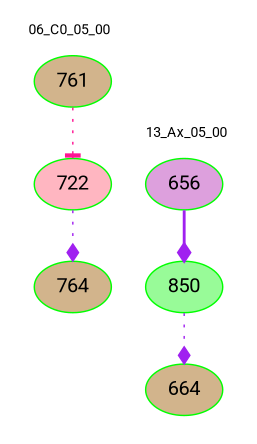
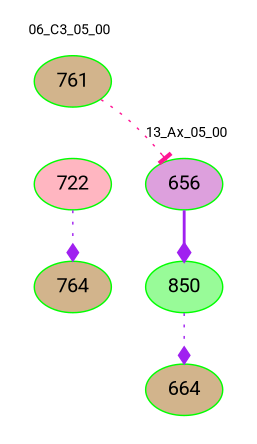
cluster "06_C0_05_00": label "06_C0_05_00" -> "06_C3_05_00"
edge "761" -> "722": now "761" -> "656"
